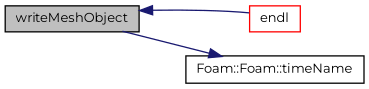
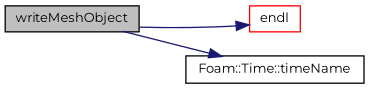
edge "endl" -> "writeMeshObject": reversed
node "Foam::Foam::timeName": label "Foam::Foam::timeName" -> "Foam::Time::timeName"
